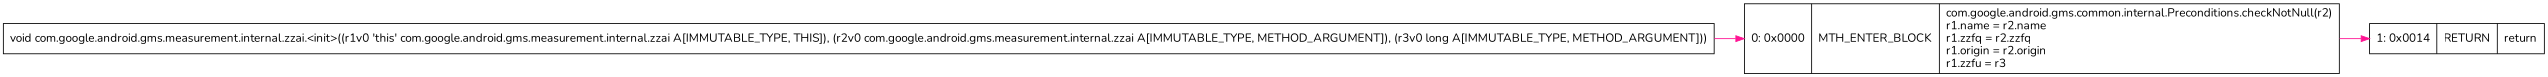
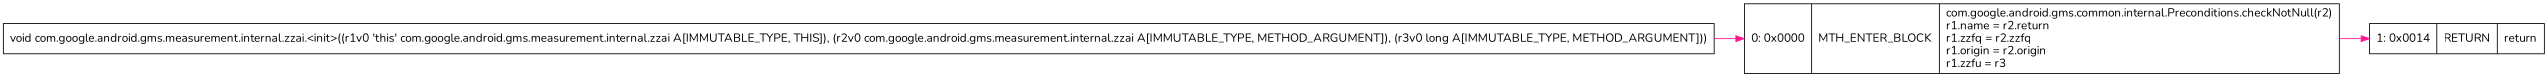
node "0: 0x0000": text "r1.name = r2.name" -> "r1.name = r2.return"
